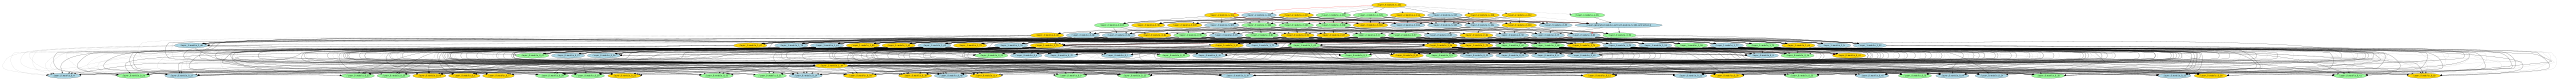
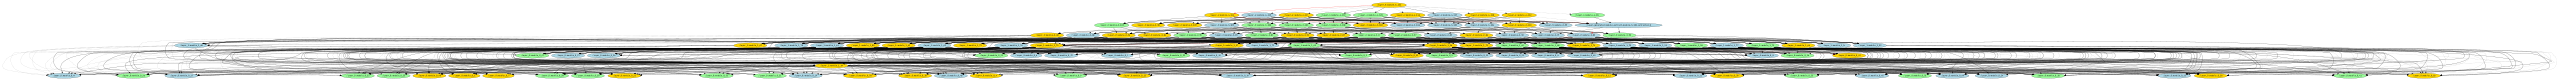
node ":layer_2:module_2_96": fillcolor lightblue -> gold
node ":layer_0:module_0_13": fillcolor palegreen -> gold
